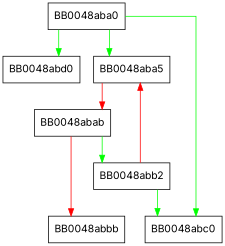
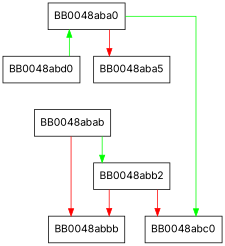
edge "BB0048aba0" -> "BB0048abd0": reversed
edge "BB0048aba0" -> "BB0048aba5": color green -> red
edge "BB0048aba5" -> "BB0048abab": removed
edge "BB0048abb2" -> "BB0048aba5": now "BB0048abb2" -> "BB0048abbb"
edge "BB0048abb2" -> "BB0048abc0": color green -> red
